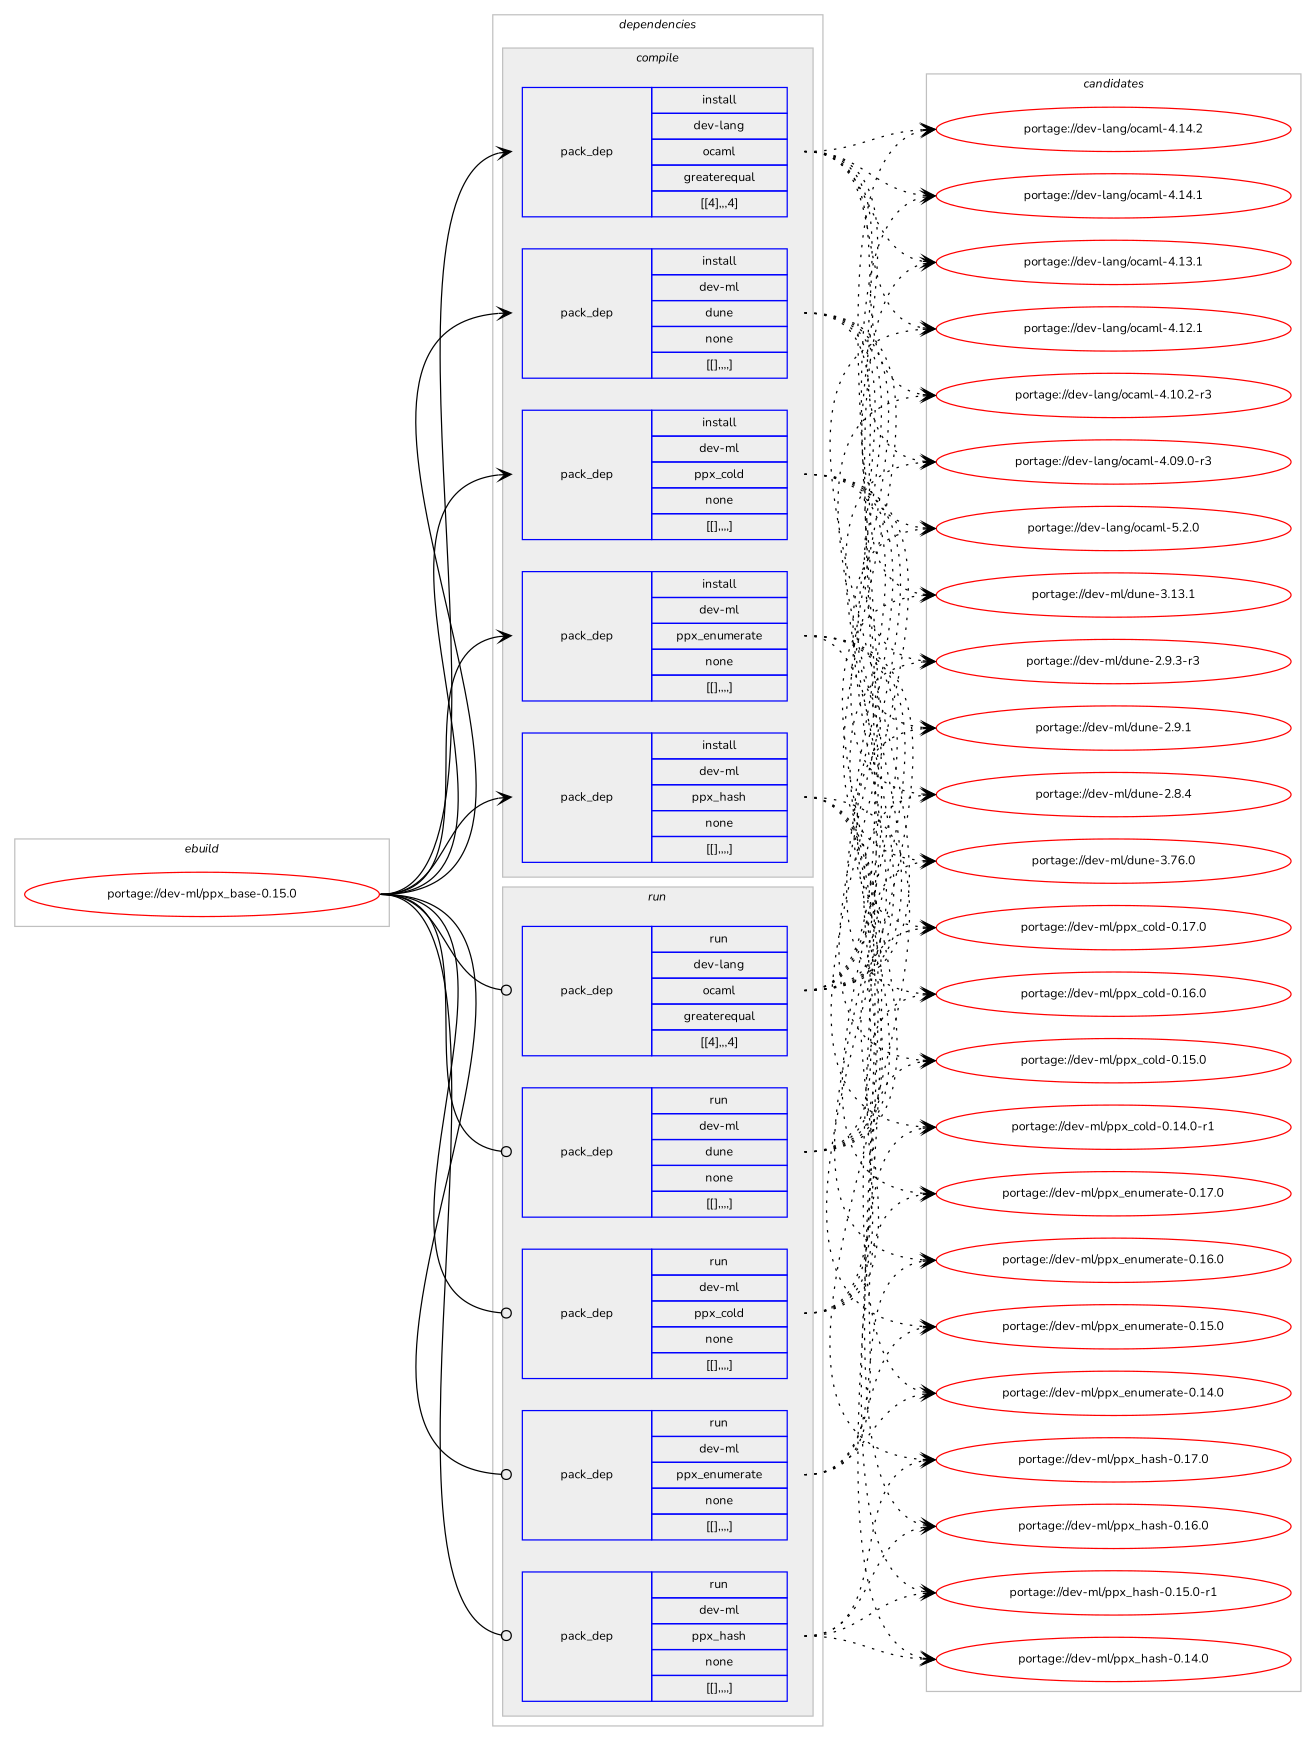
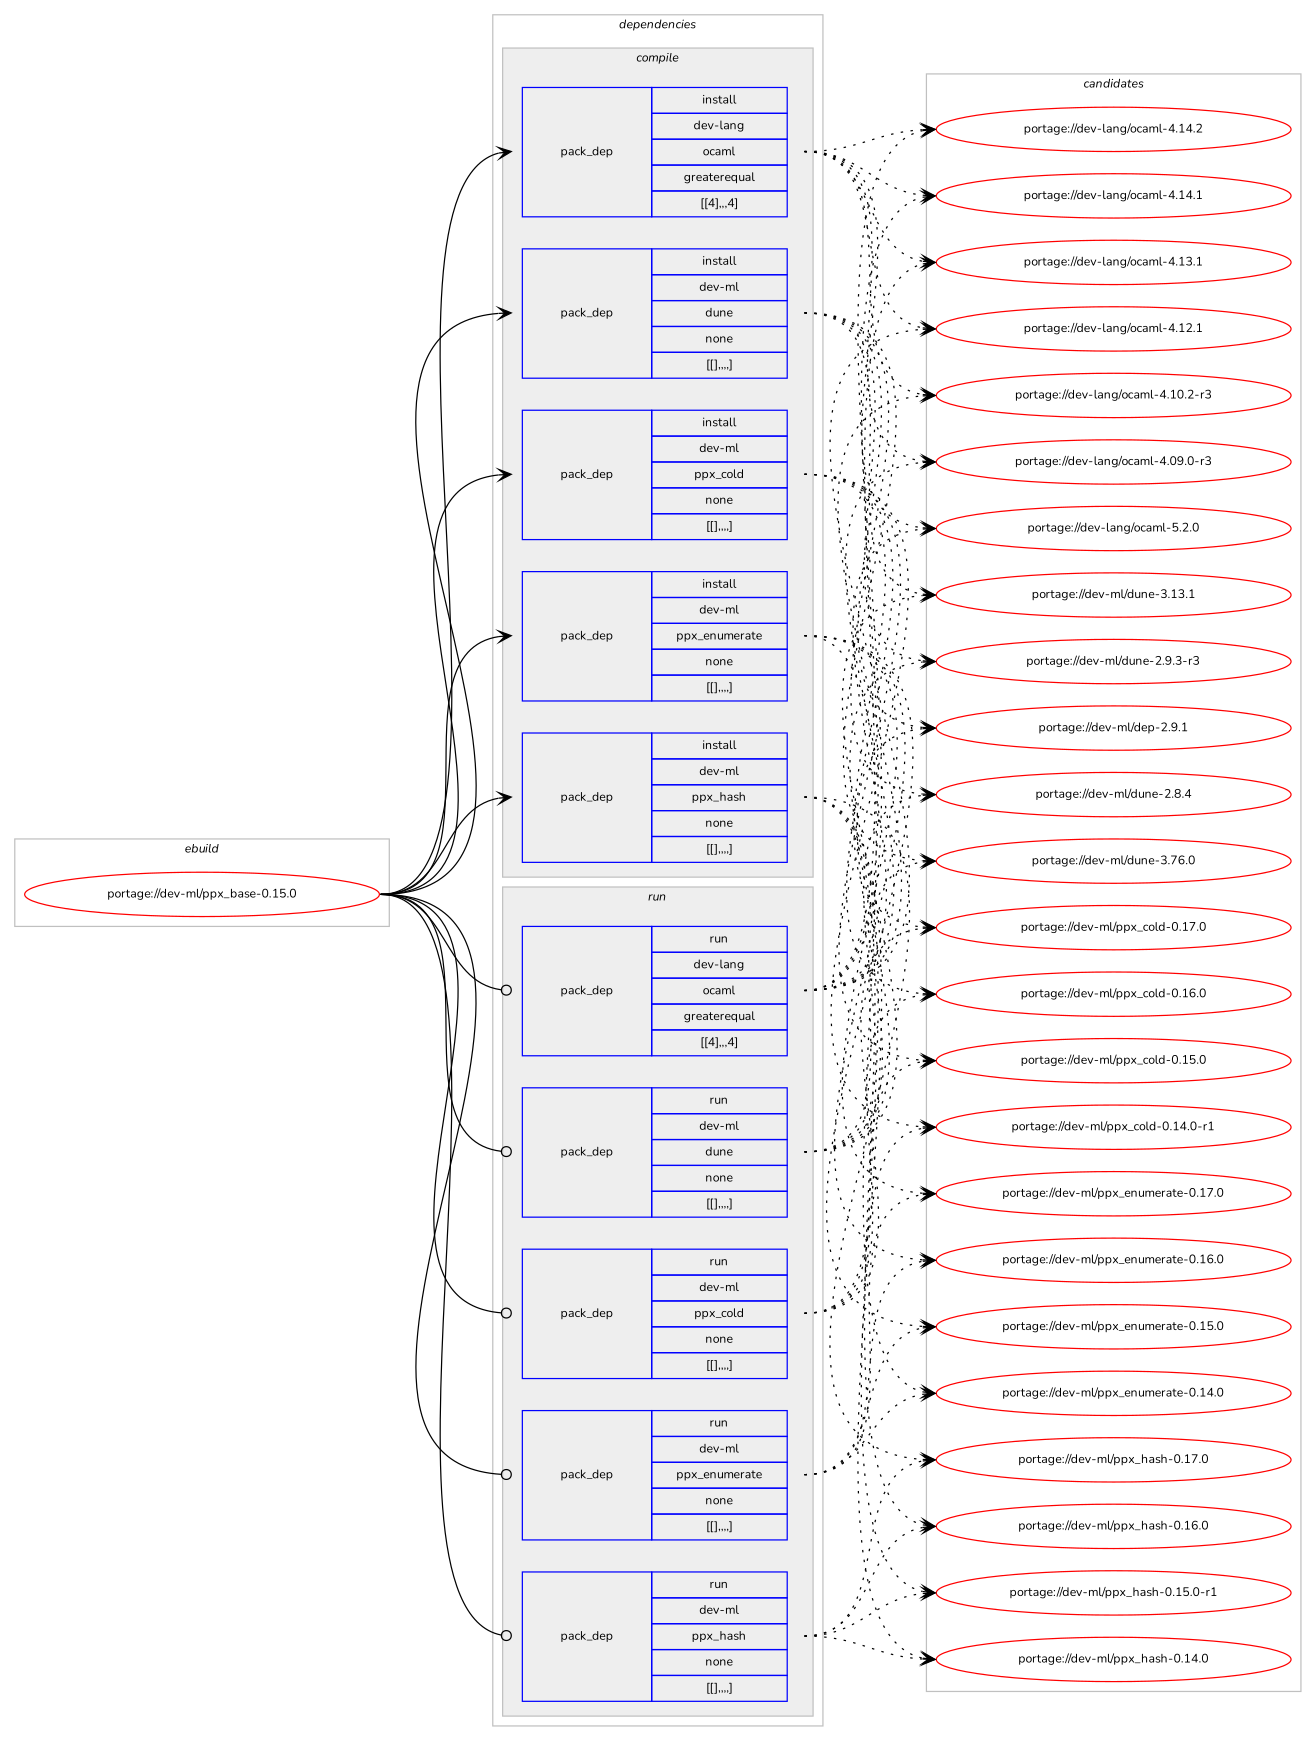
node "portage://dev-ml/dune-2.9.1": label "portage://dev-ml/dune-2.9.1" -> "portage://dev-ml/dep-2.9.1"
